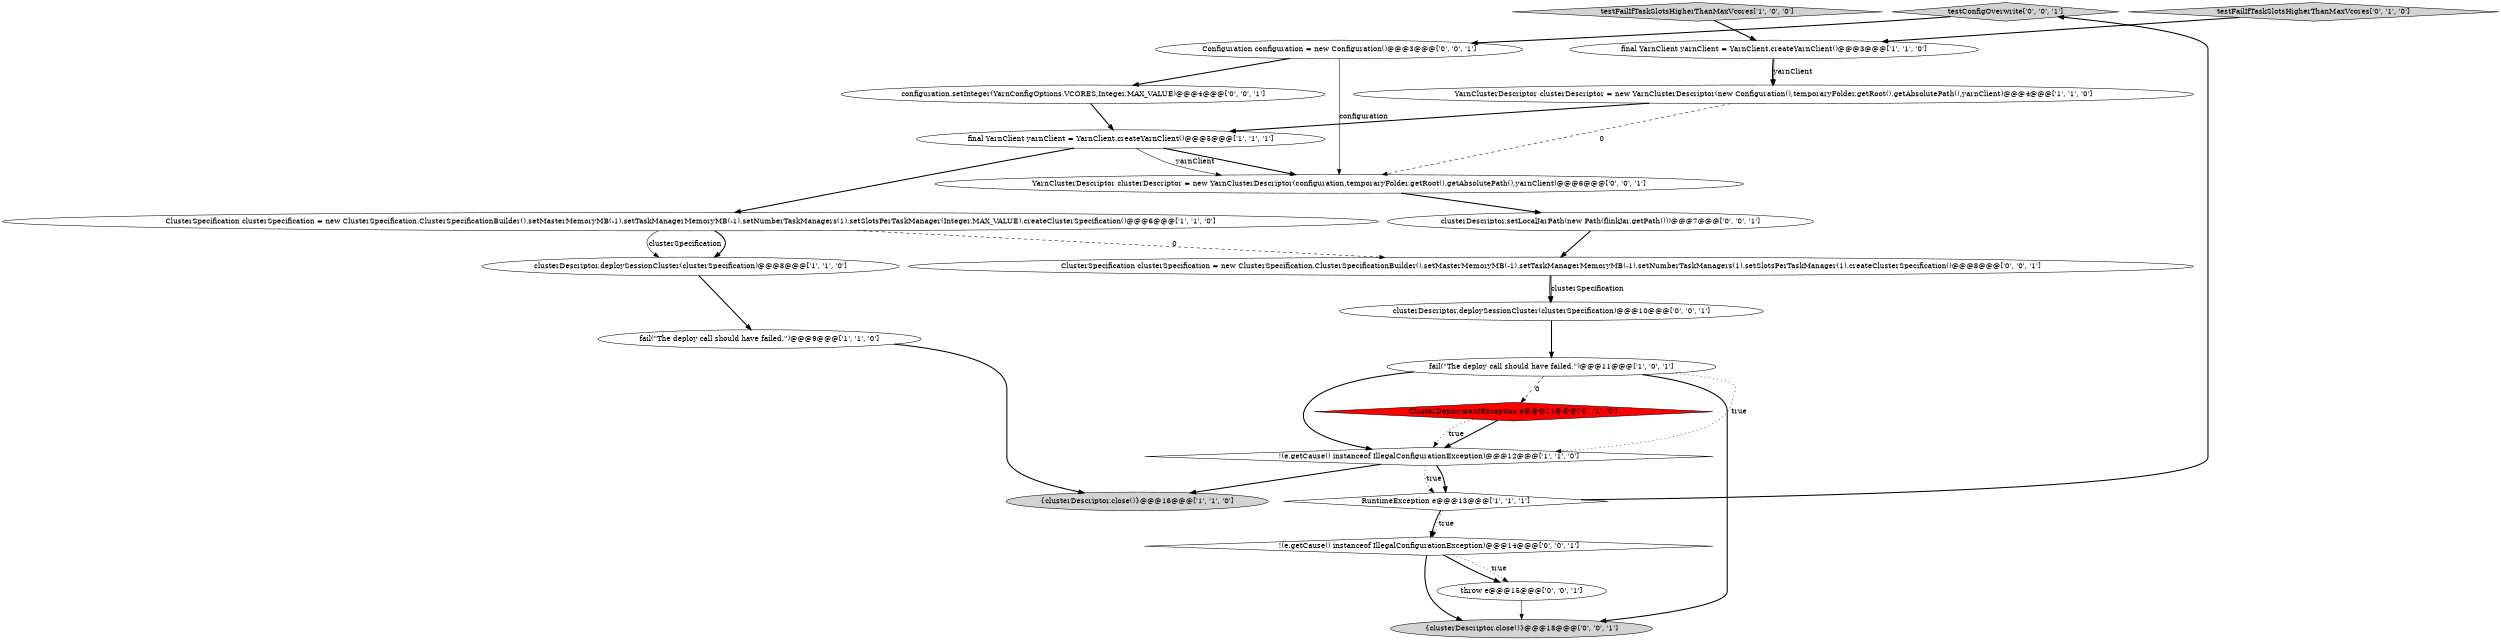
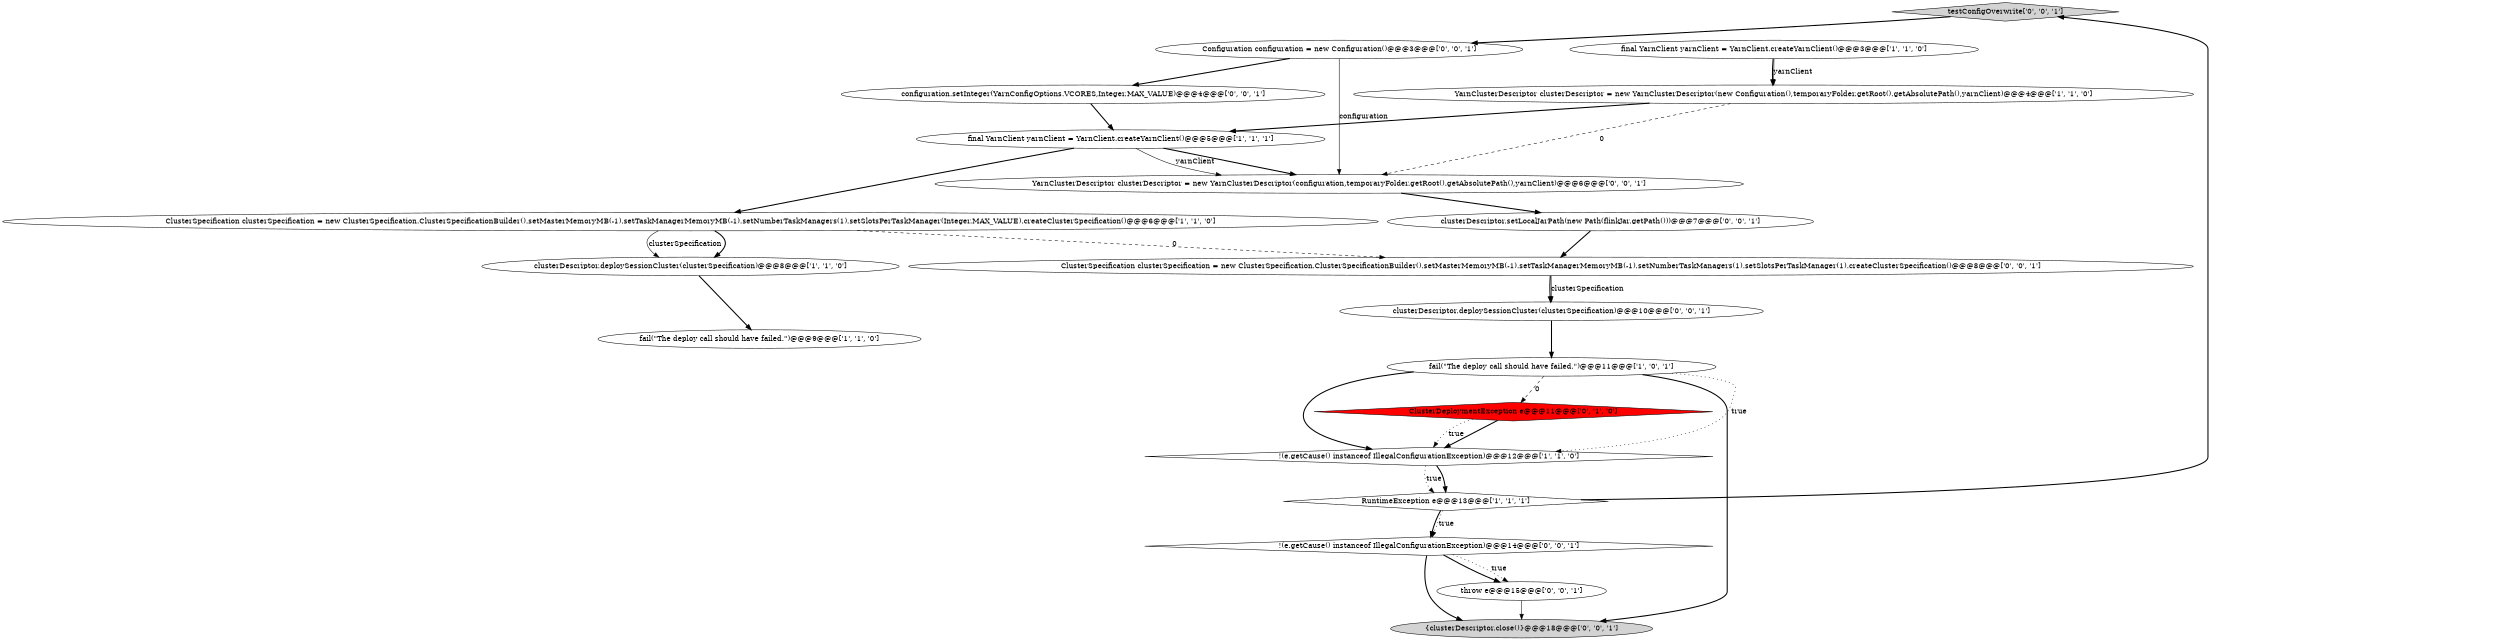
node "testFailIfTaskSlotsHigherThanMaxVcores['1', '0', '0']": removed
node "testFailIfTaskSlotsHigherThanMaxVcores['0', '1', '0']": removed
node "{clusterDescriptor.close()}@@@16@@@['1', '1', '0']": removed
